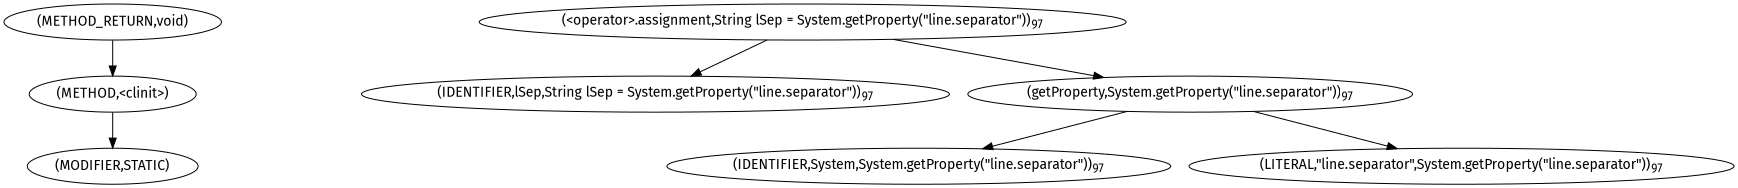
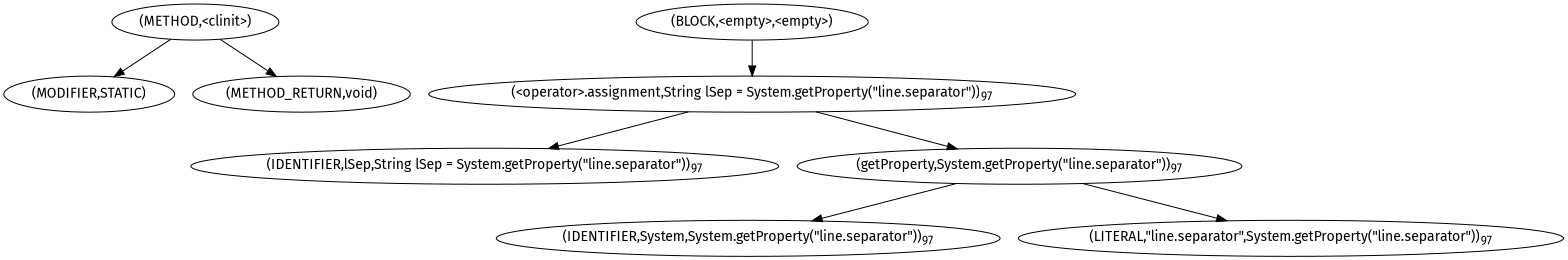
node "(BLOCK,<empty>,<empty>)": added
edge "(METHOD_RETURN,void)" -> "(METHOD,<clinit>)": reversed
